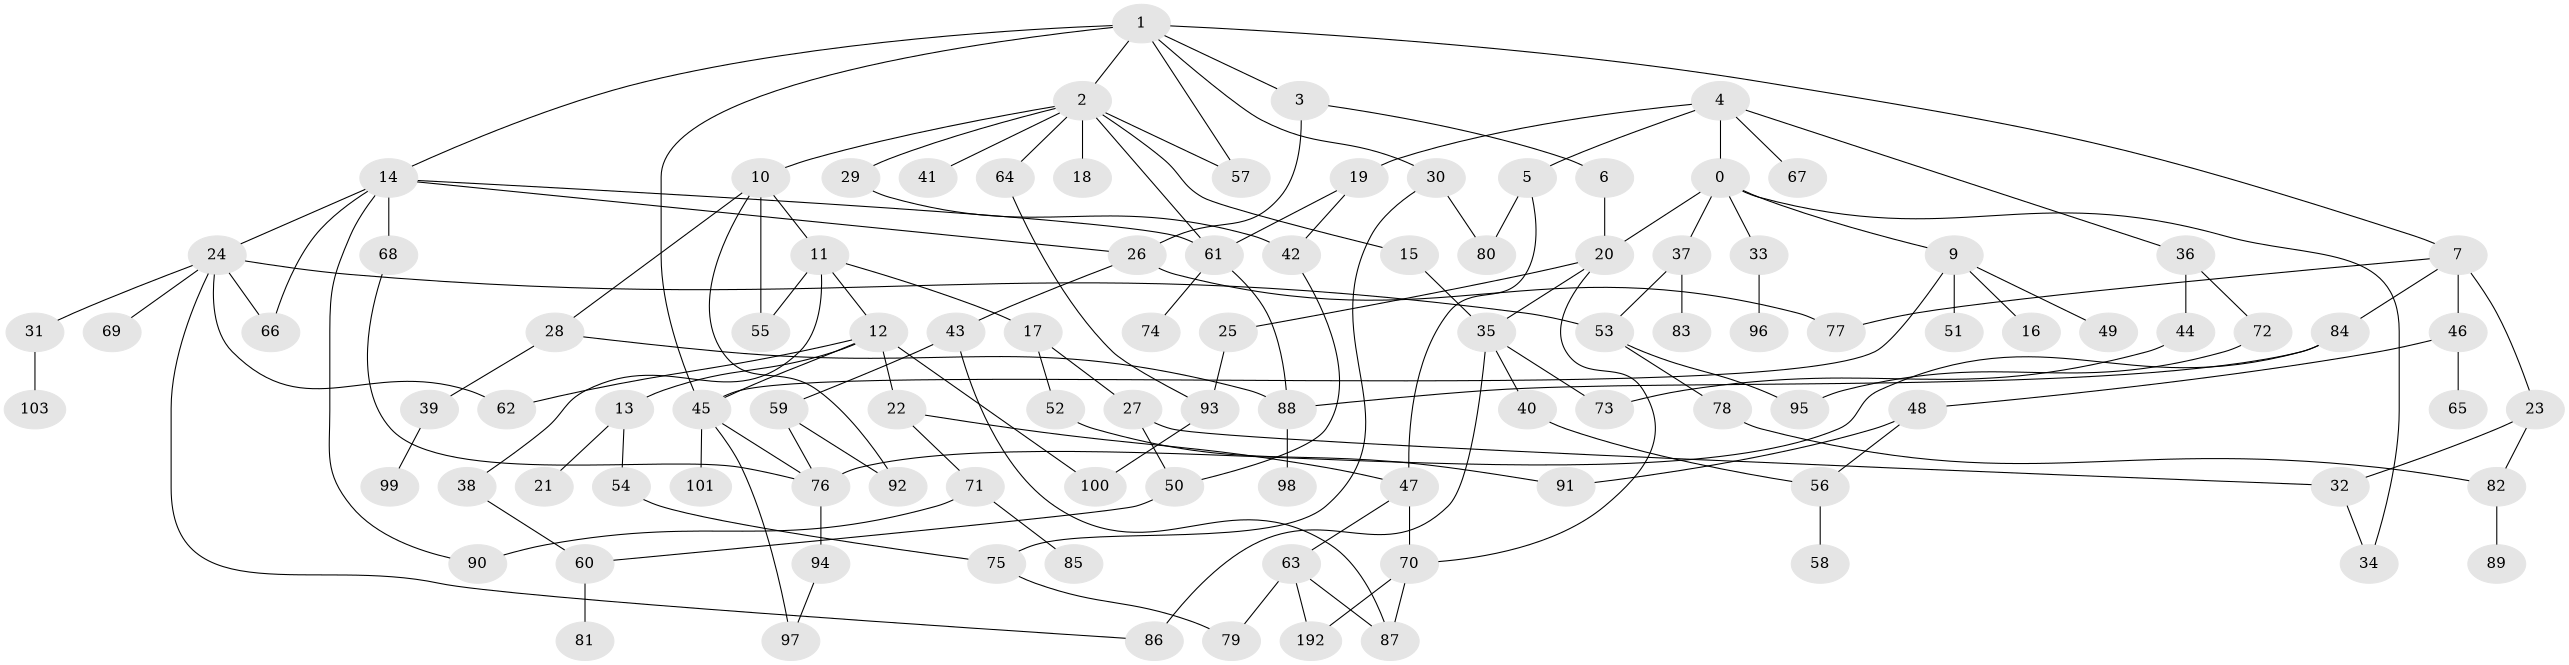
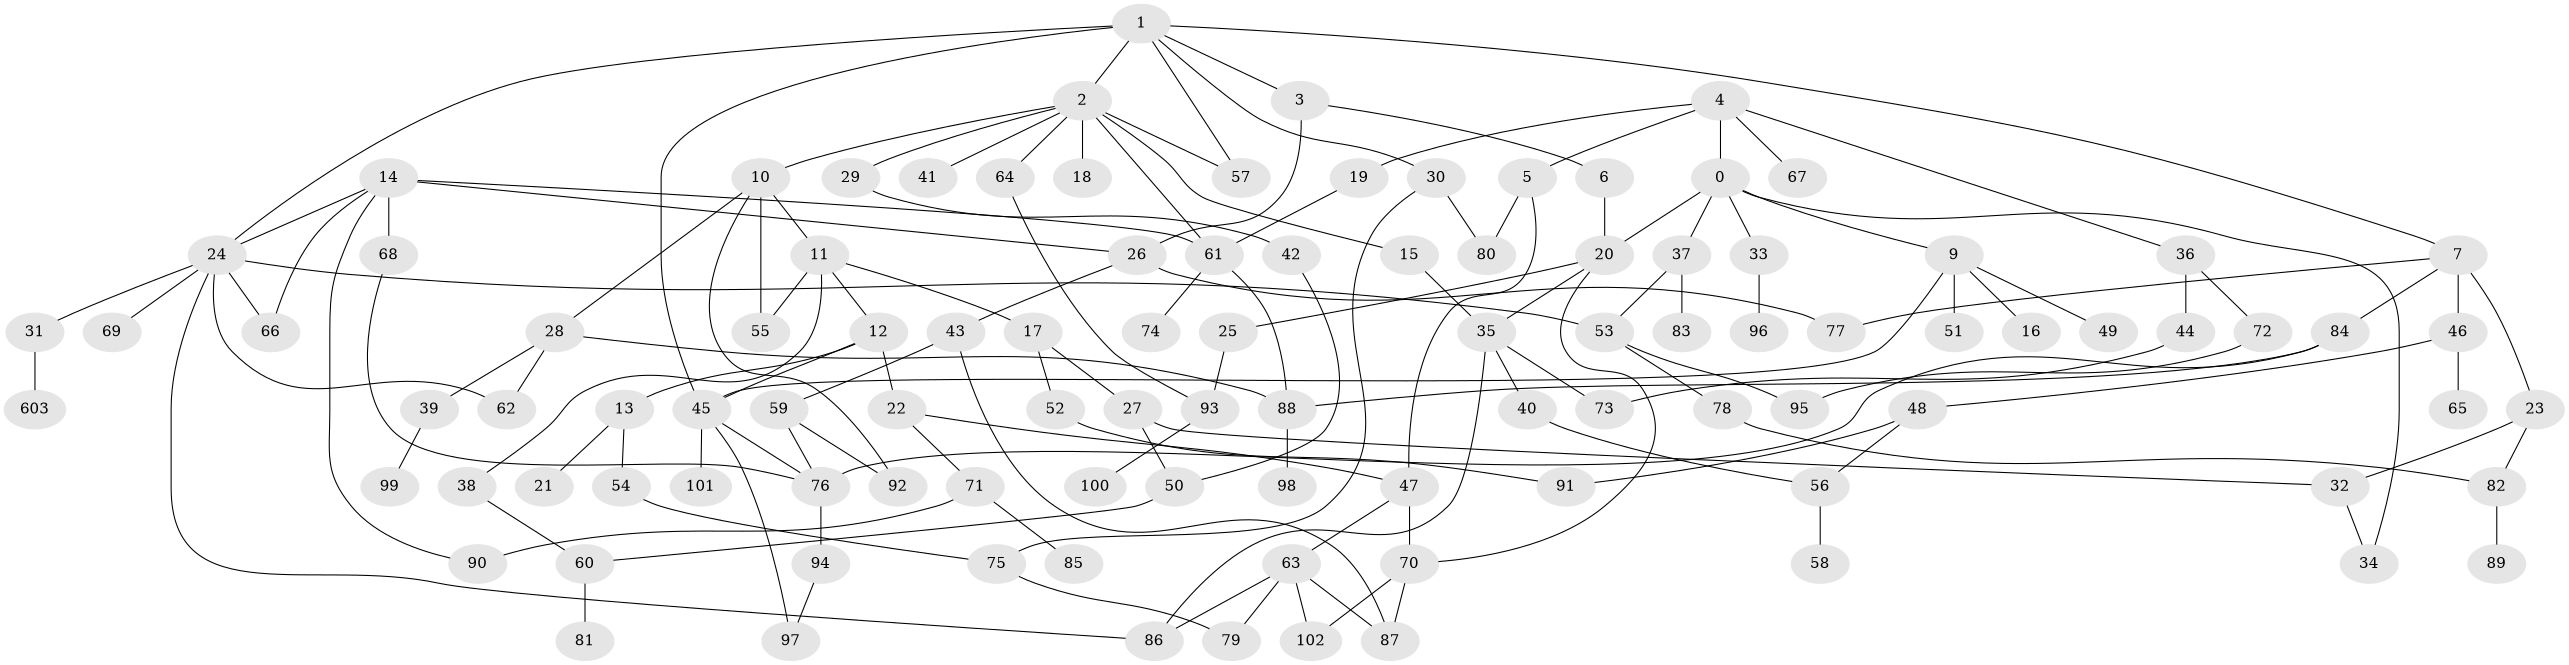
edge "1" -- "14": now "1" -- "24"
edge "19" -- "42": removed
edge "12" -- "62": now "28" -- "62"
node "103": label "103" -> "603"
edge "12" -- "100": removed
edge "63" -- "86": added
node "192": label "192" -> "102"
